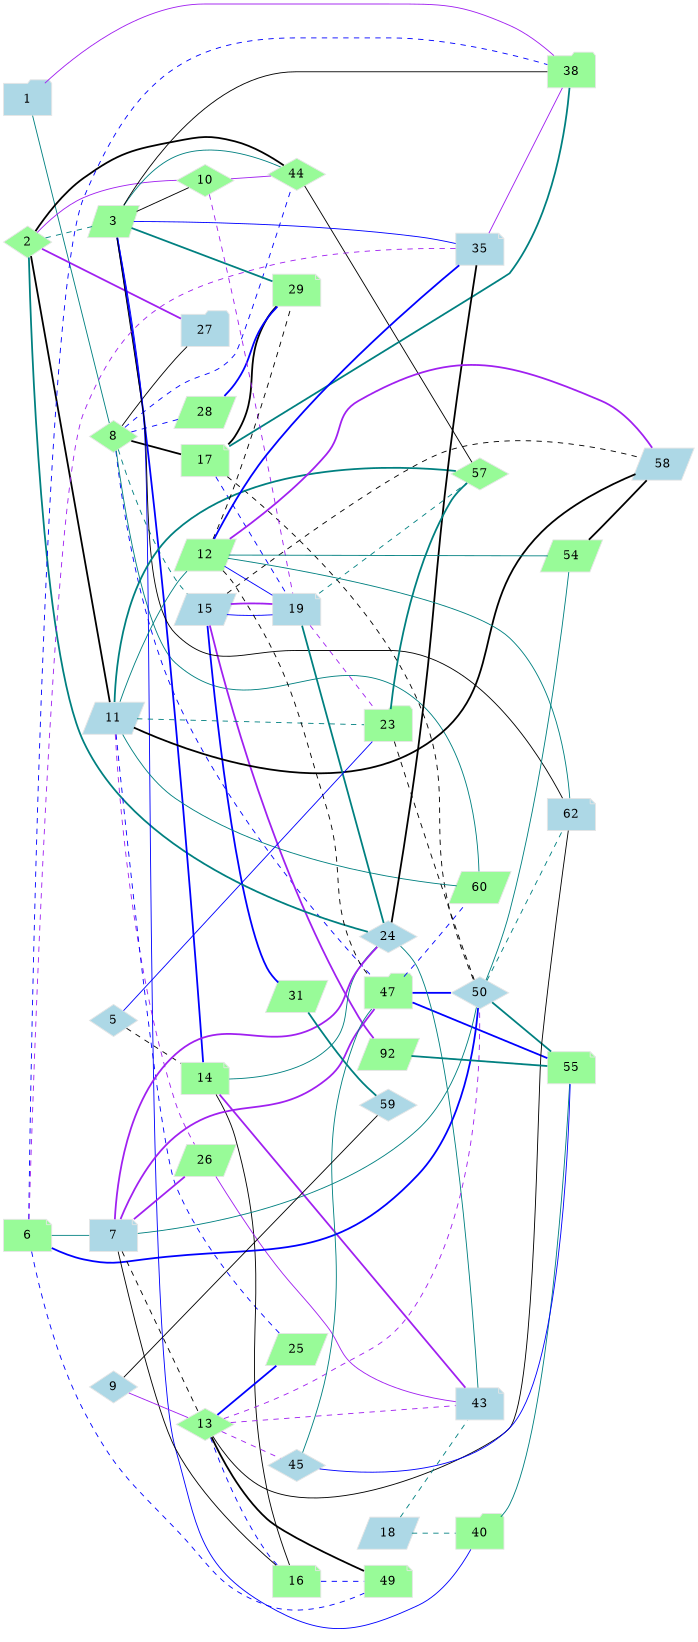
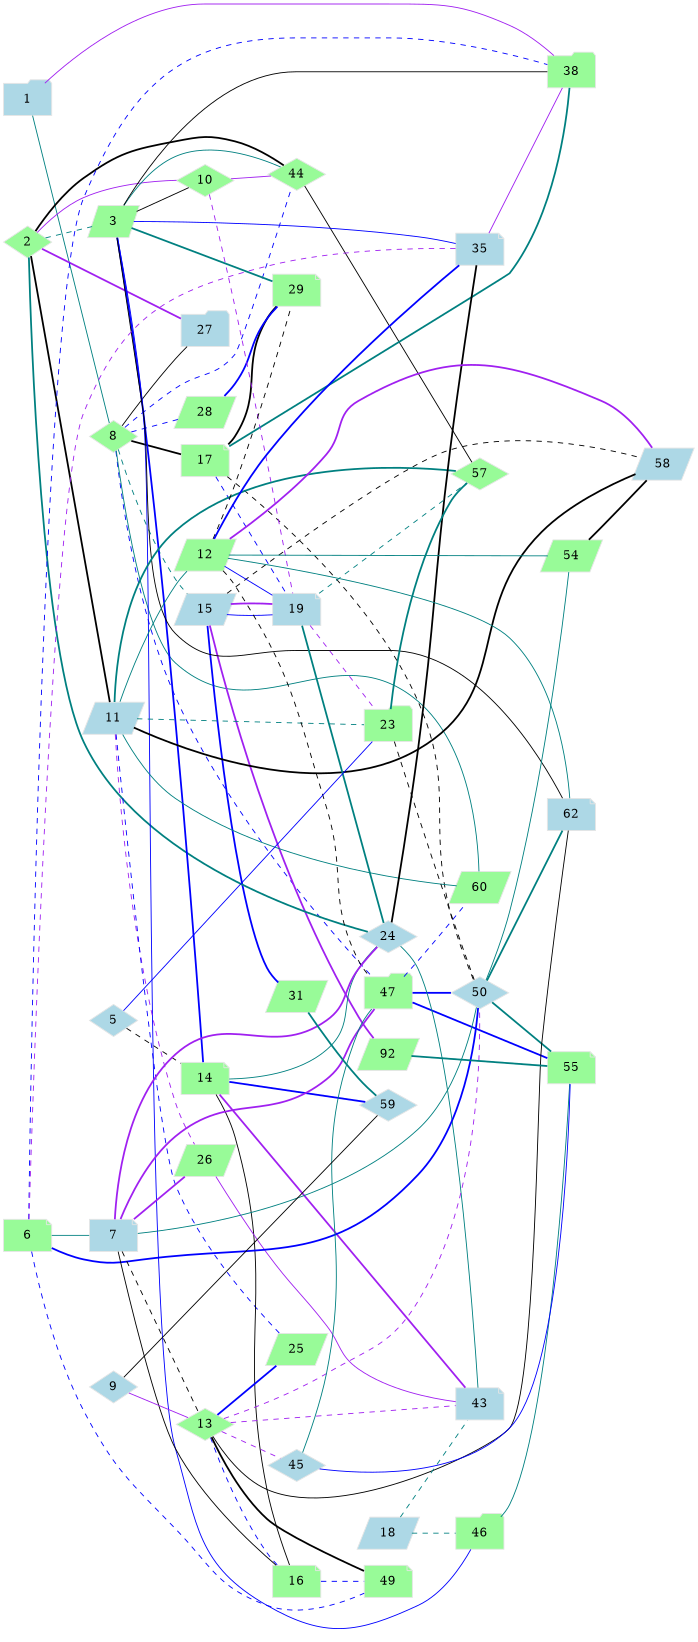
edge "62" -- "50": style dashed -> bold
edge "14" -- "59": added
node "40": label "40" -> "46"
